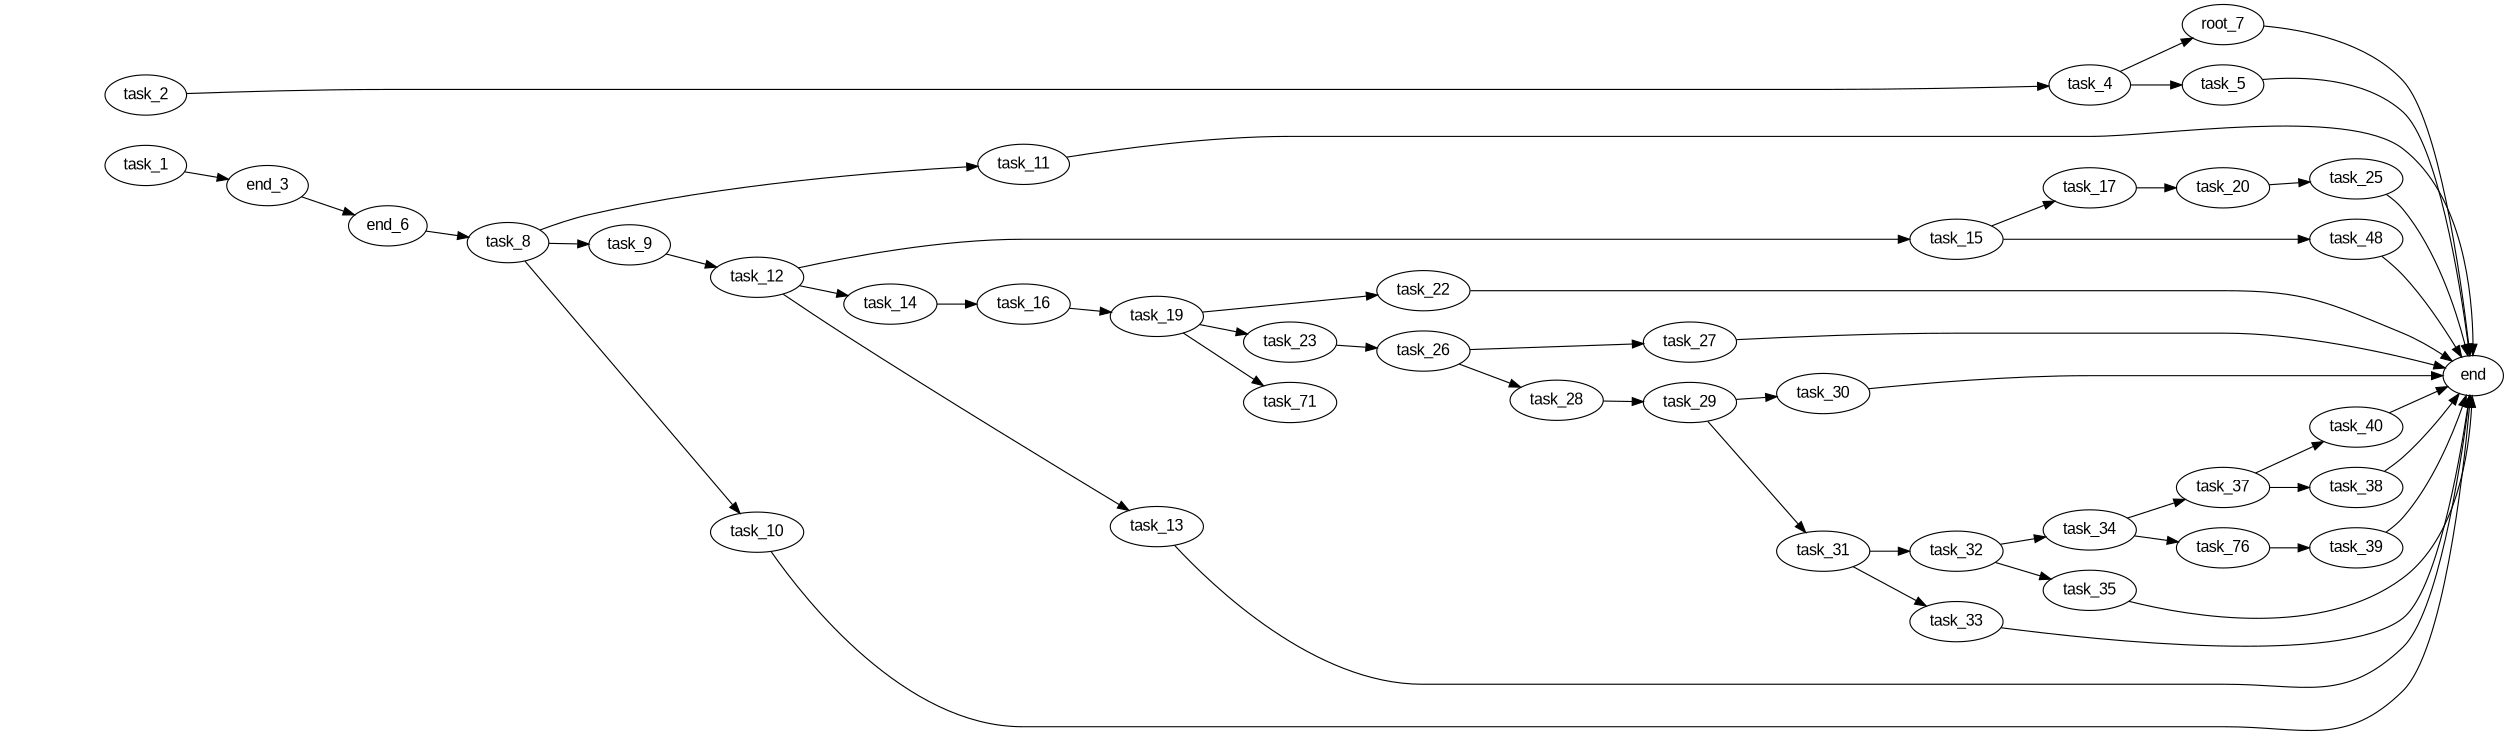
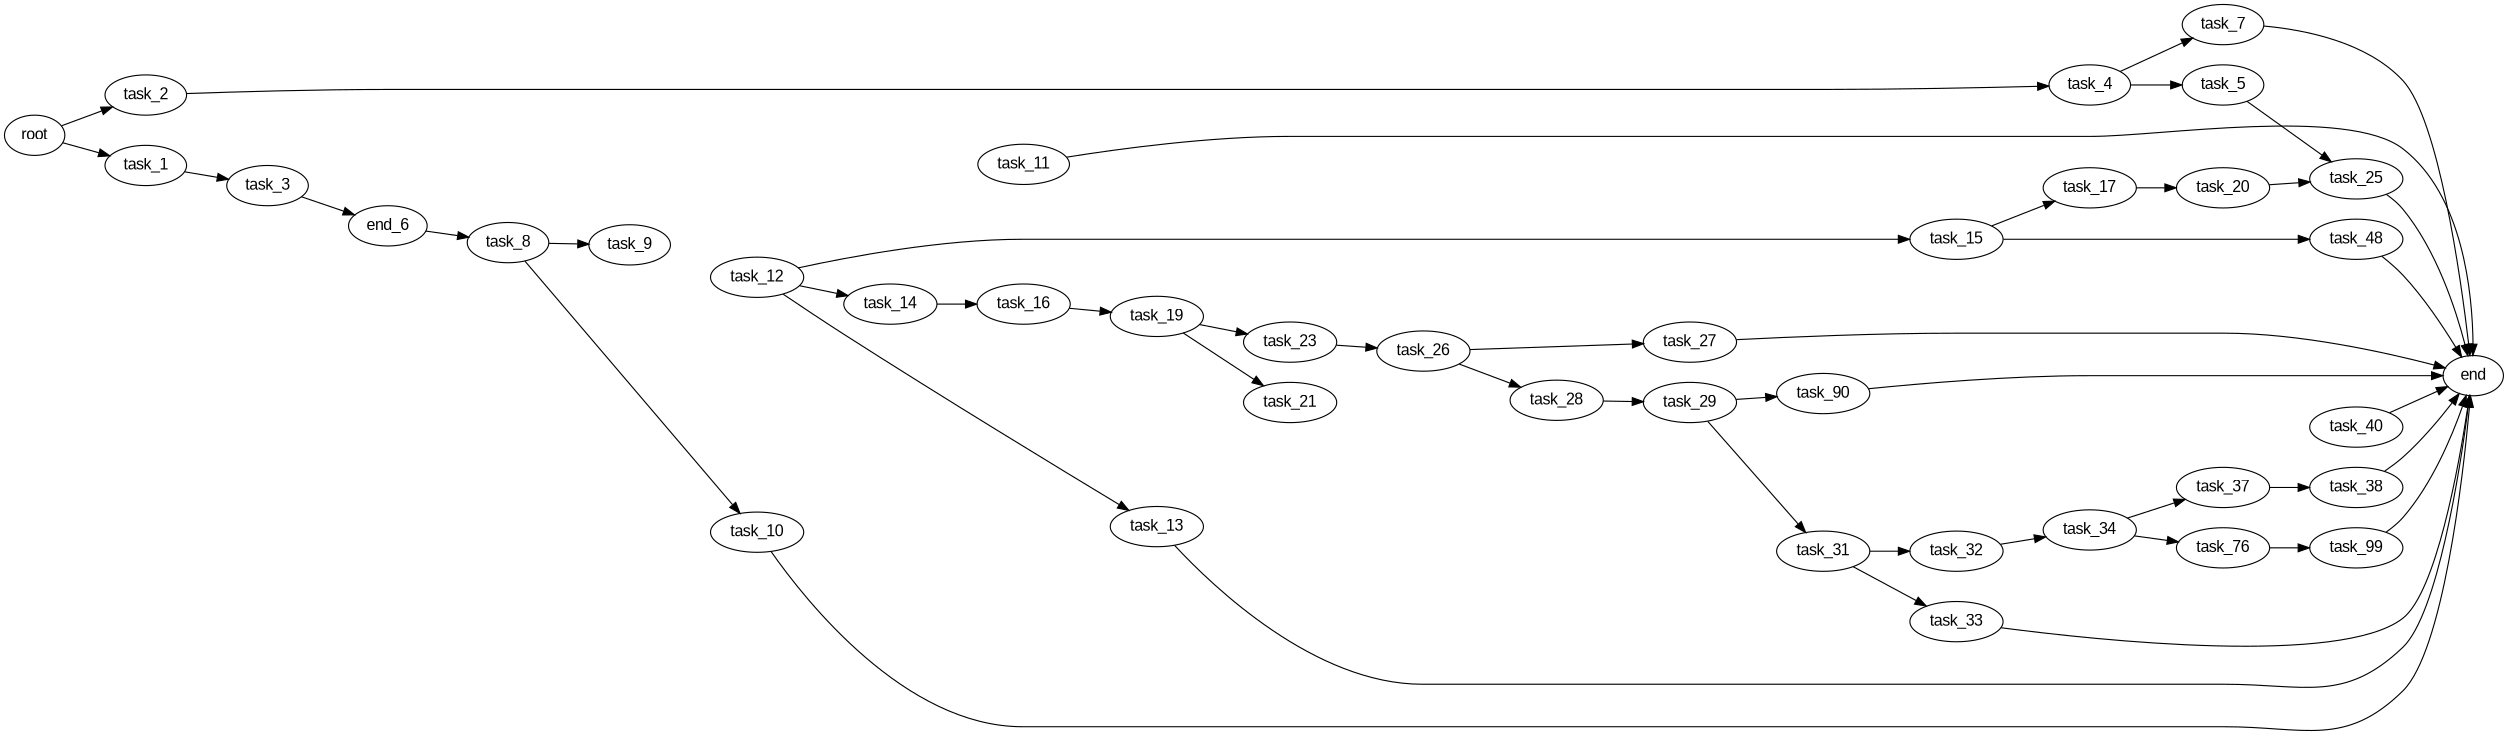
node "root_7": label "root_7" -> "task_7"
node "root": added
edge "task_5" -> "end": now "task_5" -> "task_25"
node "end_3": label "end_3" -> "task_3"
edge "task_8" -> "task_11": removed
edge "task_9" -> "task_12": removed
node "task_22": removed
node "task_30": label "task_30" -> "task_90"
node "task_71": label "task_71" -> "task_21"
edge "task_37" -> "task_40": removed
node "task_39": label "task_39" -> "task_99"
node "task_35": removed
